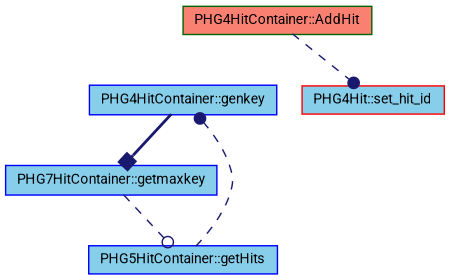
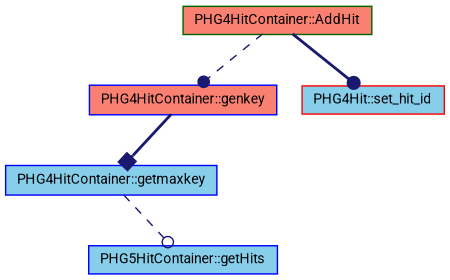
edge "PHG4HitContainer::AddHit" -> "PHG4Hit::set_hit_id": style dashed -> bold
node "PHG4HitContainer::genkey": fillcolor skyblue -> salmon
node "PHG7HitContainer::getmaxkey": label "PHG7HitContainer::getmaxkey" -> "PHG4HitContainer::getmaxkey"
edge "PHG5HitContainer::getHits" -> "PHG4HitContainer::genkey": now "PHG4HitContainer::AddHit" -> "PHG4HitContainer::genkey"
